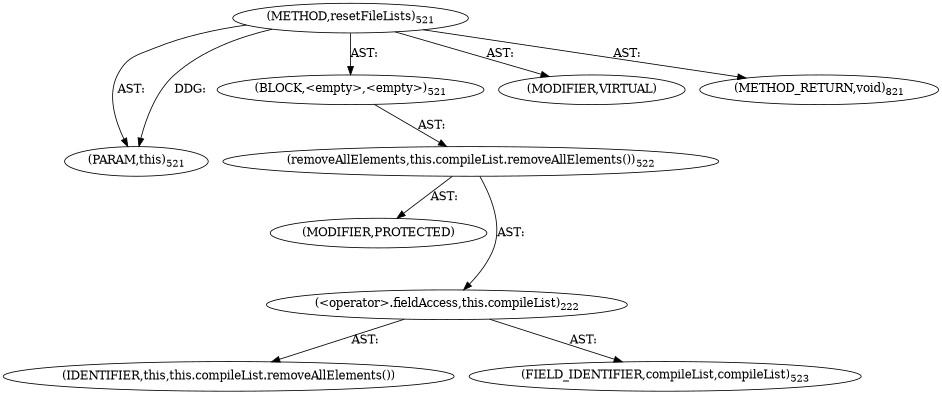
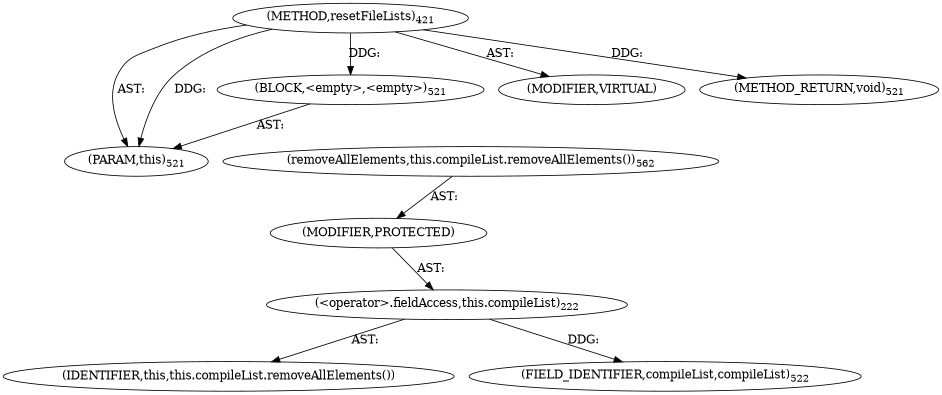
node "(METHOD,resetFileLists)": text "521" -> "421"
edge "(METHOD,resetFileLists)" -> "(BLOCK,<empty>,<empty>)": label "AST: " -> "DDG: "
edge "(METHOD,resetFileLists)" -> "(METHOD_RETURN,void)": label "AST: " -> "DDG: "
node "(METHOD_RETURN,void)": text "821" -> "521"
edge "(BLOCK,<empty>,<empty>)" -> "(removeAllElements,this.compileList.removeAllElements())": now "(BLOCK,<empty>,<empty>)" -> "(PARAM,this)"
node "(removeAllElements,this.compileList.removeAllElements())": text "522" -> "562"
edge "(removeAllElements,this.compileList.removeAllElements())" -> "(<operator>.fieldAccess,this.compileList)": now "(MODIFIER,PROTECTED)" -> "(<operator>.fieldAccess,this.compileList)"
edge "(<operator>.fieldAccess,this.compileList)" -> "(FIELD_IDENTIFIER,compileList,compileList)": label "AST: " -> "DDG: "
node "(FIELD_IDENTIFIER,compileList,compileList)": text "523" -> "522"
